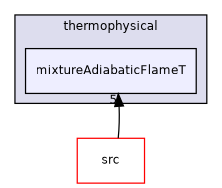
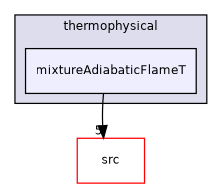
edge "src" -> "mixtureAdiabaticFlameT": reversed
